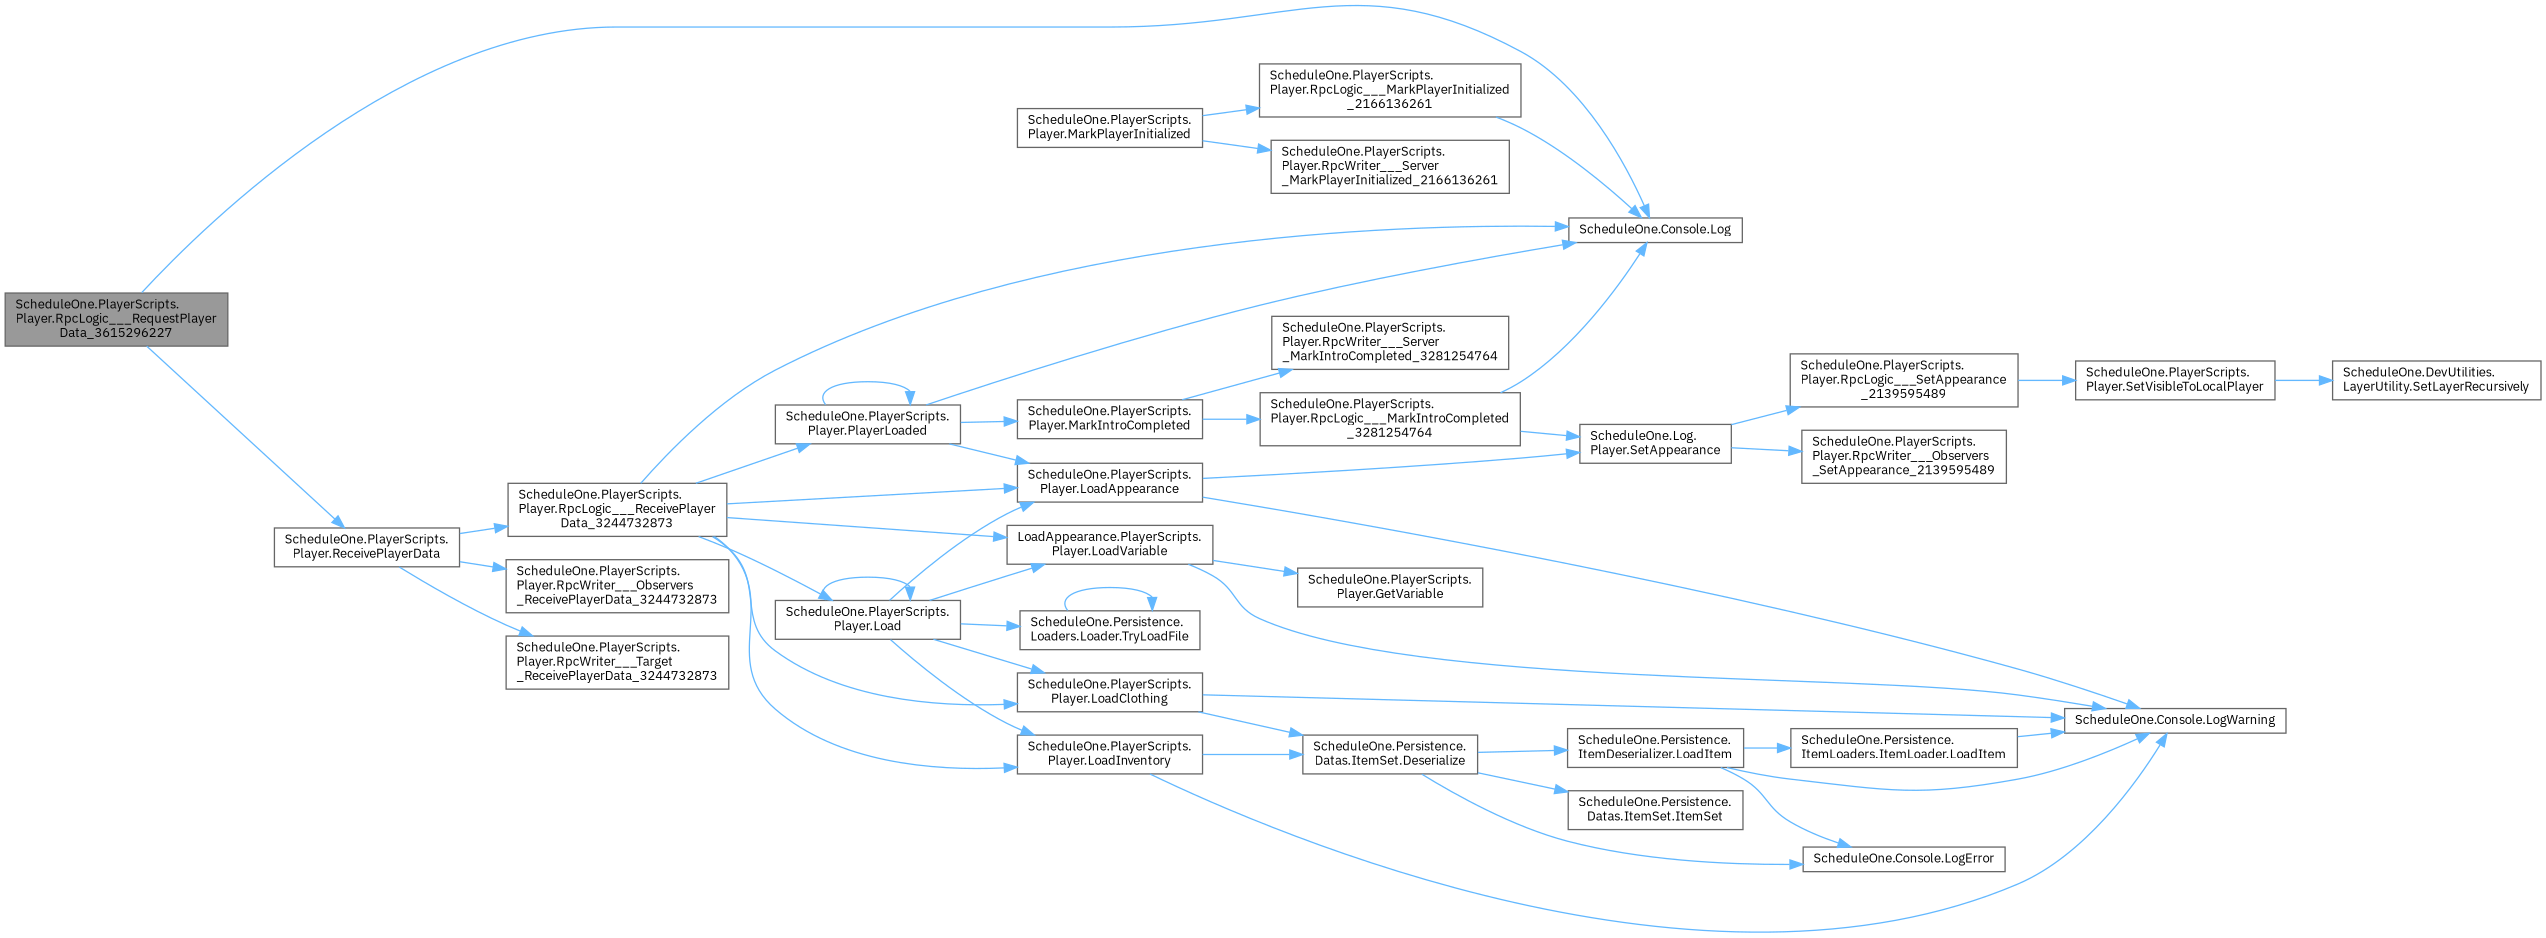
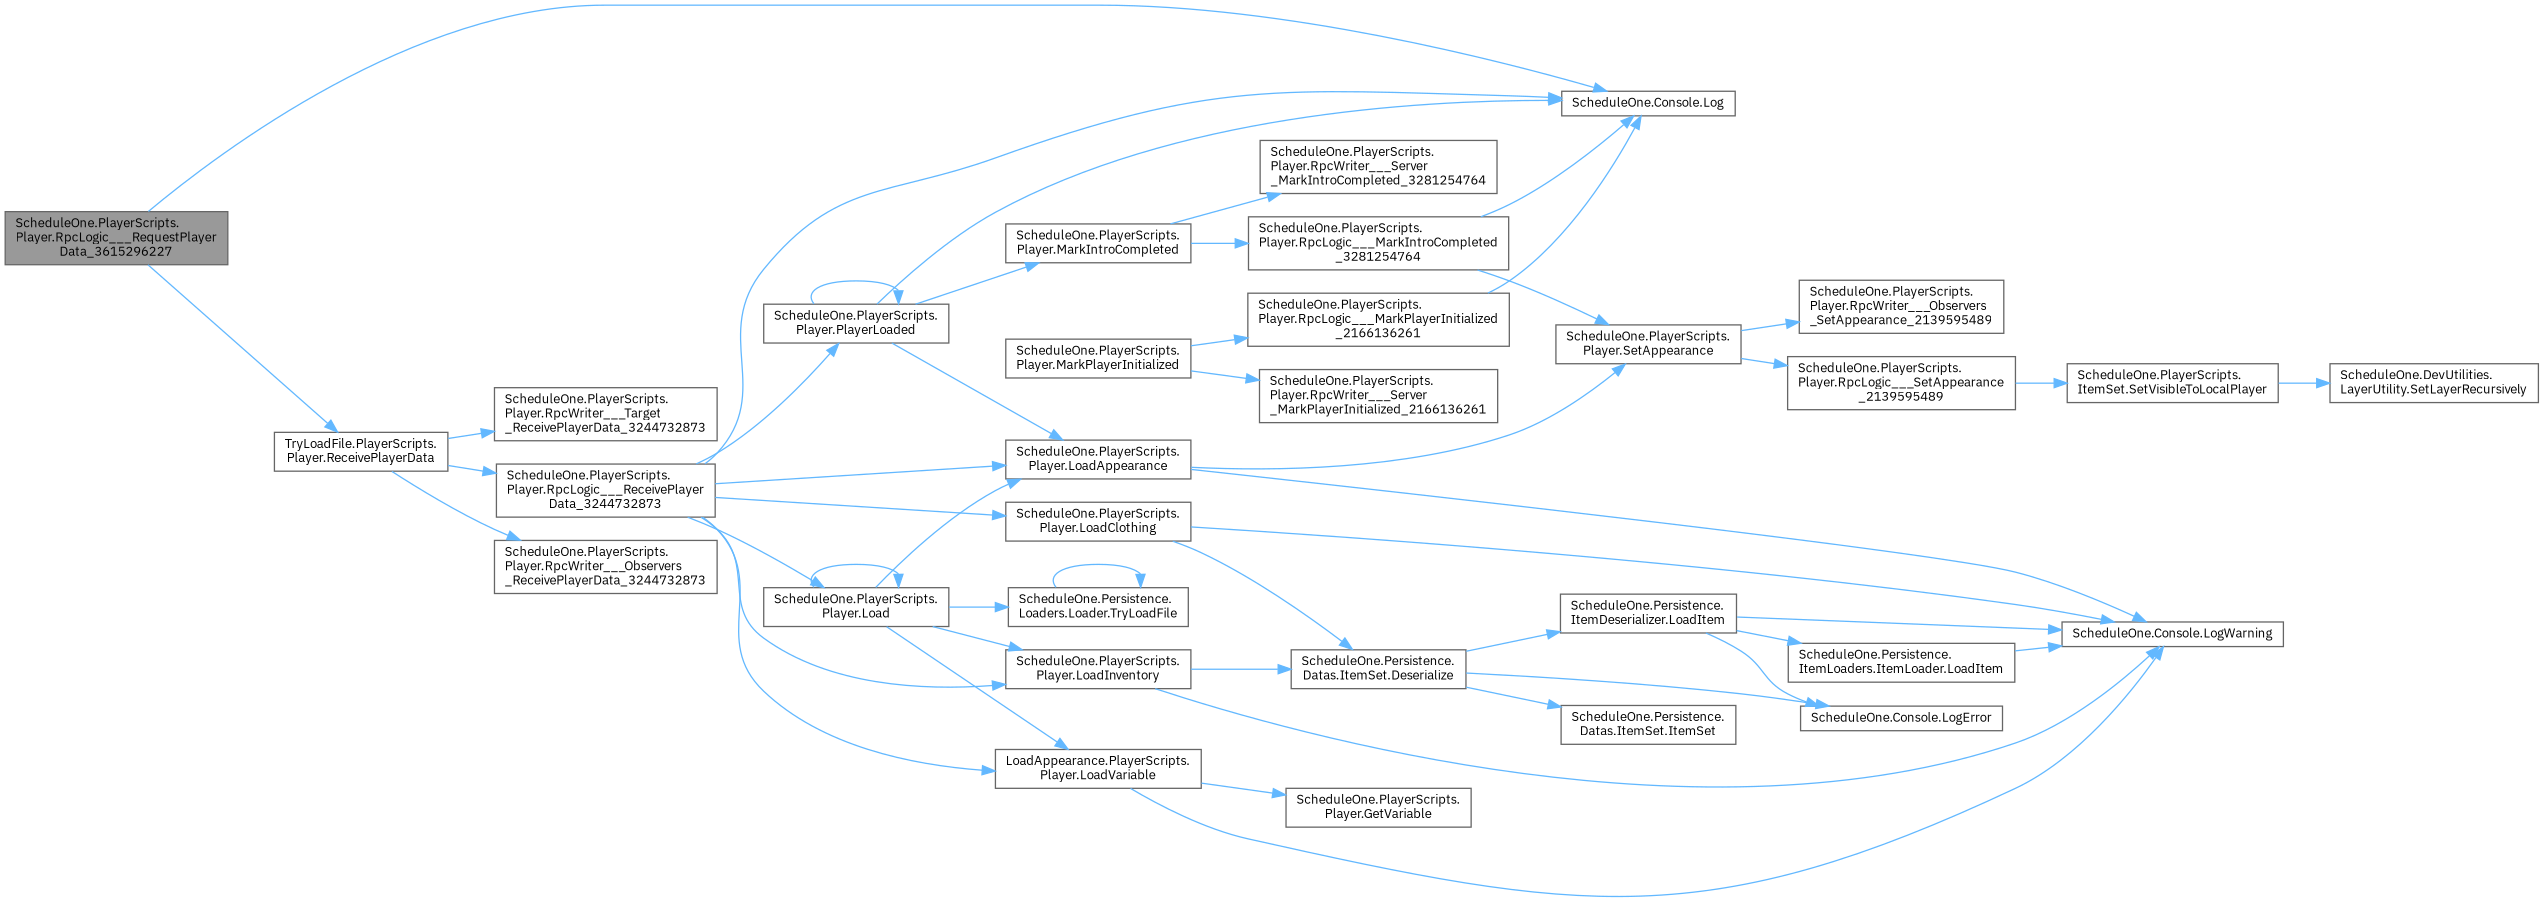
node "ScheduleOne.PlayerScripts. Player.SetVisibleToLocalPlayer": label "ScheduleOne.PlayerScripts. Player.SetVisibleToLocalPlayer" -> "ScheduleOne.PlayerScripts. ItemSet.SetVisibleToLocalPlayer"
node "ScheduleOne.Log. Player.SetAppearance": label "ScheduleOne.Log. Player.SetAppearance" -> "ScheduleOne.PlayerScripts. Player.SetAppearance"
node "ScheduleOne.PlayerScripts. Player.ReceivePlayerData": label "ScheduleOne.PlayerScripts. Player.ReceivePlayerData" -> "TryLoadFile.PlayerScripts. Player.ReceivePlayerData"
edge "ScheduleOne.PlayerScripts. Player.Load" -> "ScheduleOne.PlayerScripts. Player.LoadClothing": removed
